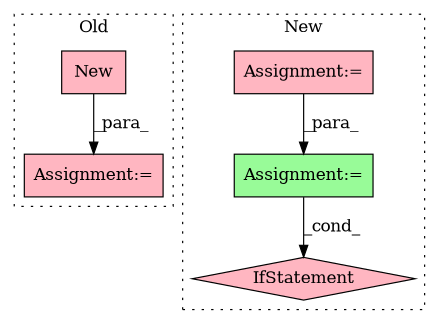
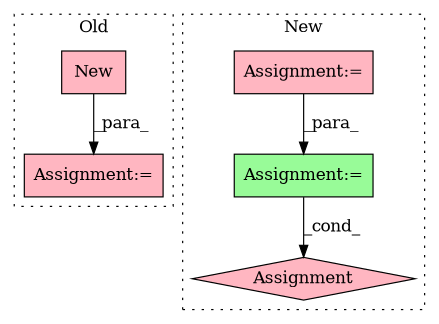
node "IfStatement": label "IfStatement" -> "Assignment"
